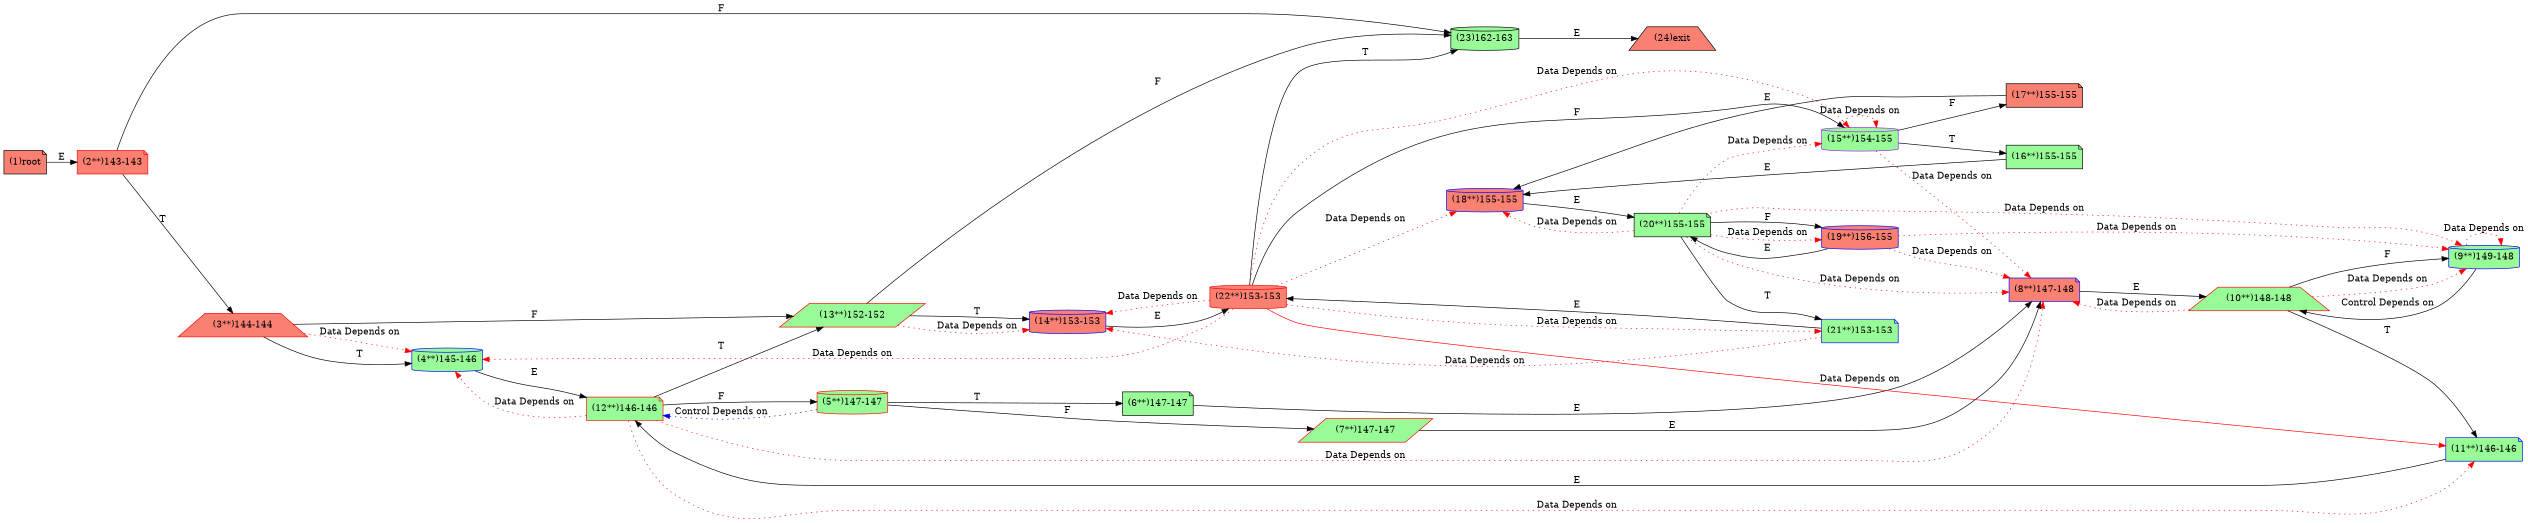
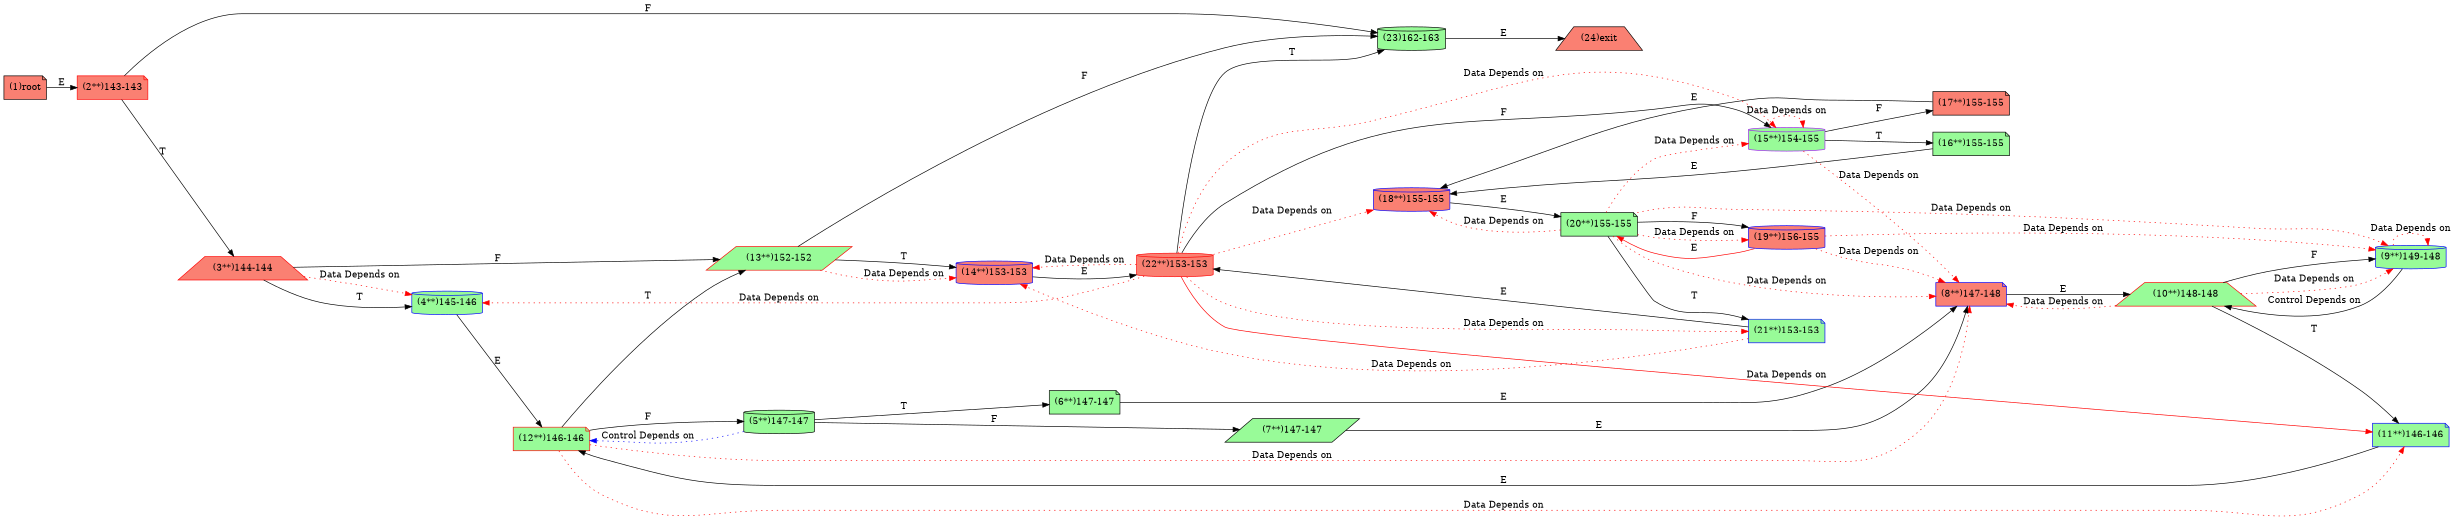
edge "(19**)156-155" -> "(20**)155-155": color black -> red
node "(5**)147-147": color red -> black
edge "(12**)146-146" -> "(4**)145-146": removed, label "Data Depends on"
node "(7**)147-147": color red -> black
